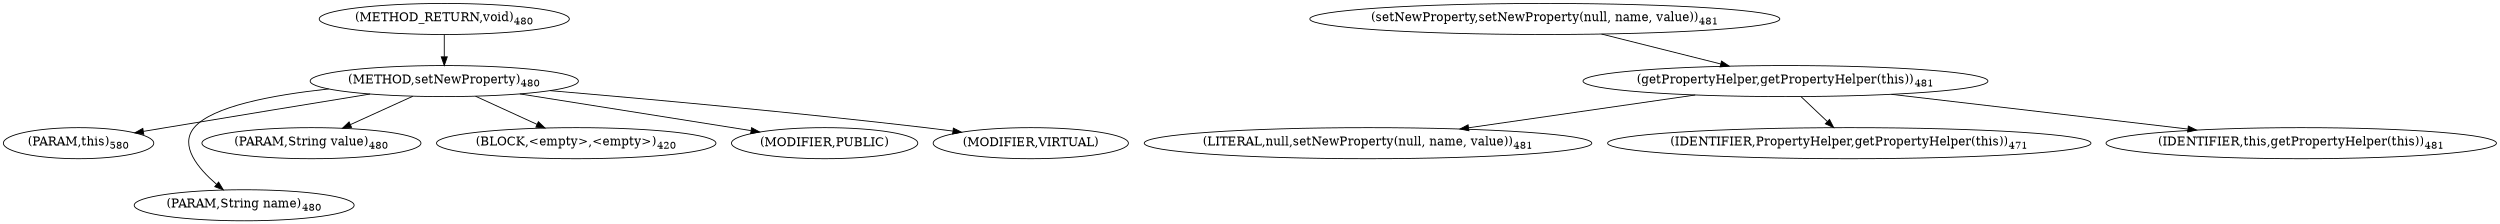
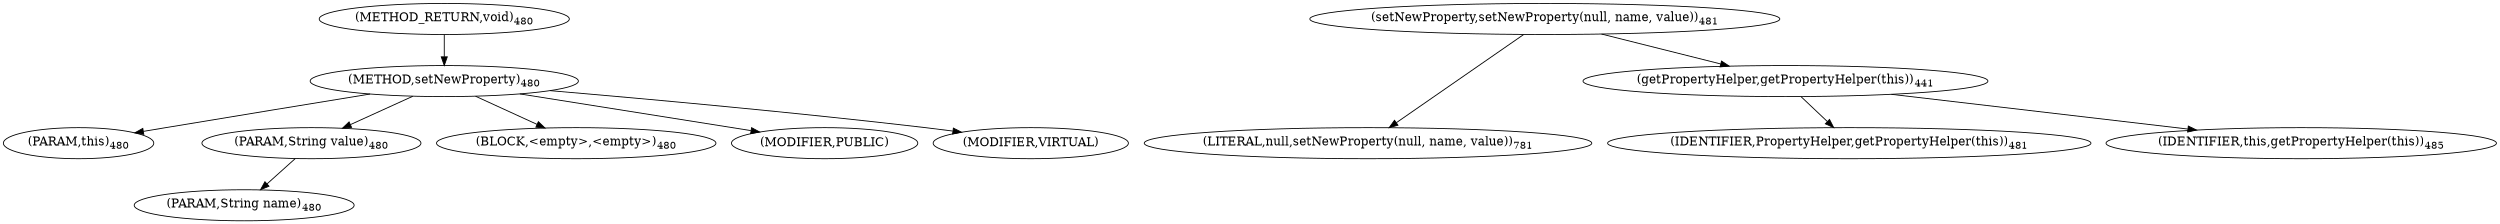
node "(getPropertyHelper,getPropertyHelper(this))": text "481" -> "441"
edge "(METHOD,setNewProperty)" -> "(PARAM,String name)": now "(PARAM,String value)" -> "(PARAM,String name)"
edge "(getPropertyHelper,getPropertyHelper(this))" -> "(LITERAL,null,setNewProperty(null, name, value))": now "(setNewProperty,setNewProperty(null, name, value))" -> "(LITERAL,null,setNewProperty(null, name, value))"
node "(PARAM,this)": text "580" -> "480"
node "(BLOCK,<empty>,<empty>)": text "420" -> "480"
node "(LITERAL,null,setNewProperty(null, name, value))": text "481" -> "781"
node "(IDENTIFIER,PropertyHelper,getPropertyHelper(this))": text "471" -> "481"
node "(IDENTIFIER,this,getPropertyHelper(this))": text "481" -> "485"
